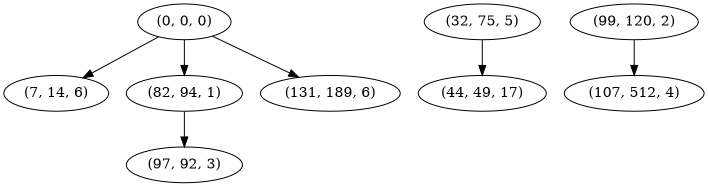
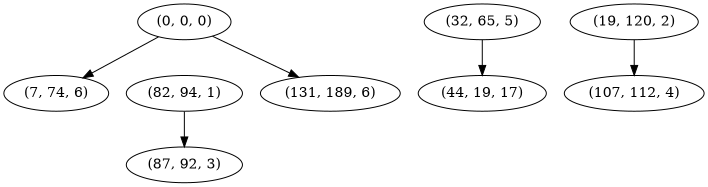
node "(32, 75, 5)": label "(32, 75, 5)" -> "(32, 65, 5)"
node "(99, 120, 2)": label "(99, 120, 2)" -> "(19, 120, 2)"
edge "(0, 0, 0)" -> "(82, 94, 1)": removed
node "(7, 14, 6)": label "(7, 14, 6)" -> "(7, 74, 6)"
node "(44, 49, 17)": label "(44, 49, 17)" -> "(44, 19, 17)"
node "(107, 512, 4)": label "(107, 512, 4)" -> "(107, 112, 4)"
node "(97, 92, 3)": label "(97, 92, 3)" -> "(87, 92, 3)"
